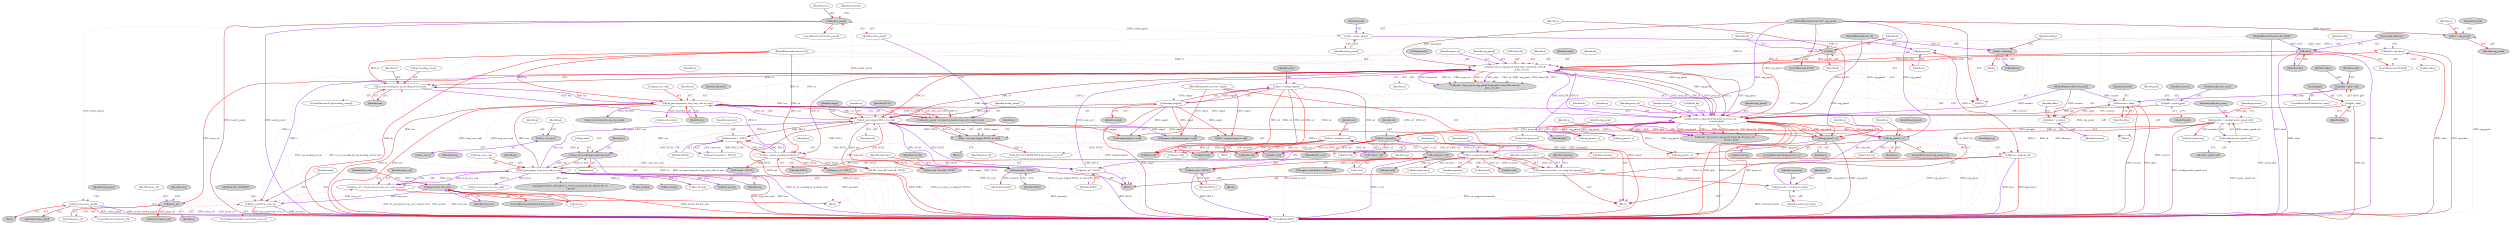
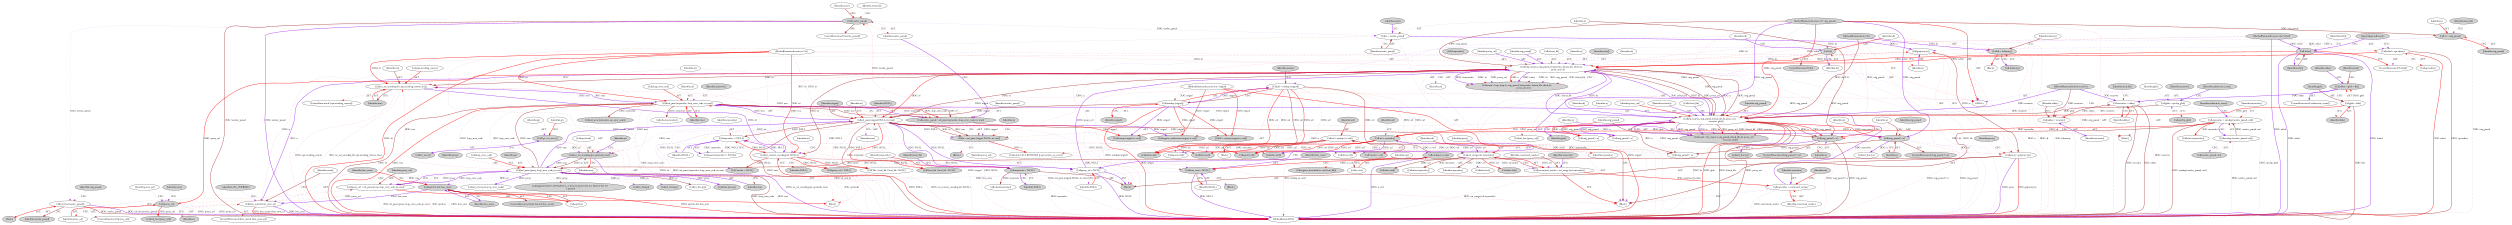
edge "(Call,url_parse (origurl, NULL, iri, true))" -> "(Call,*file = local_file ? local_file : NULL)": label "DDG: true" -> "DDG: NULL"
